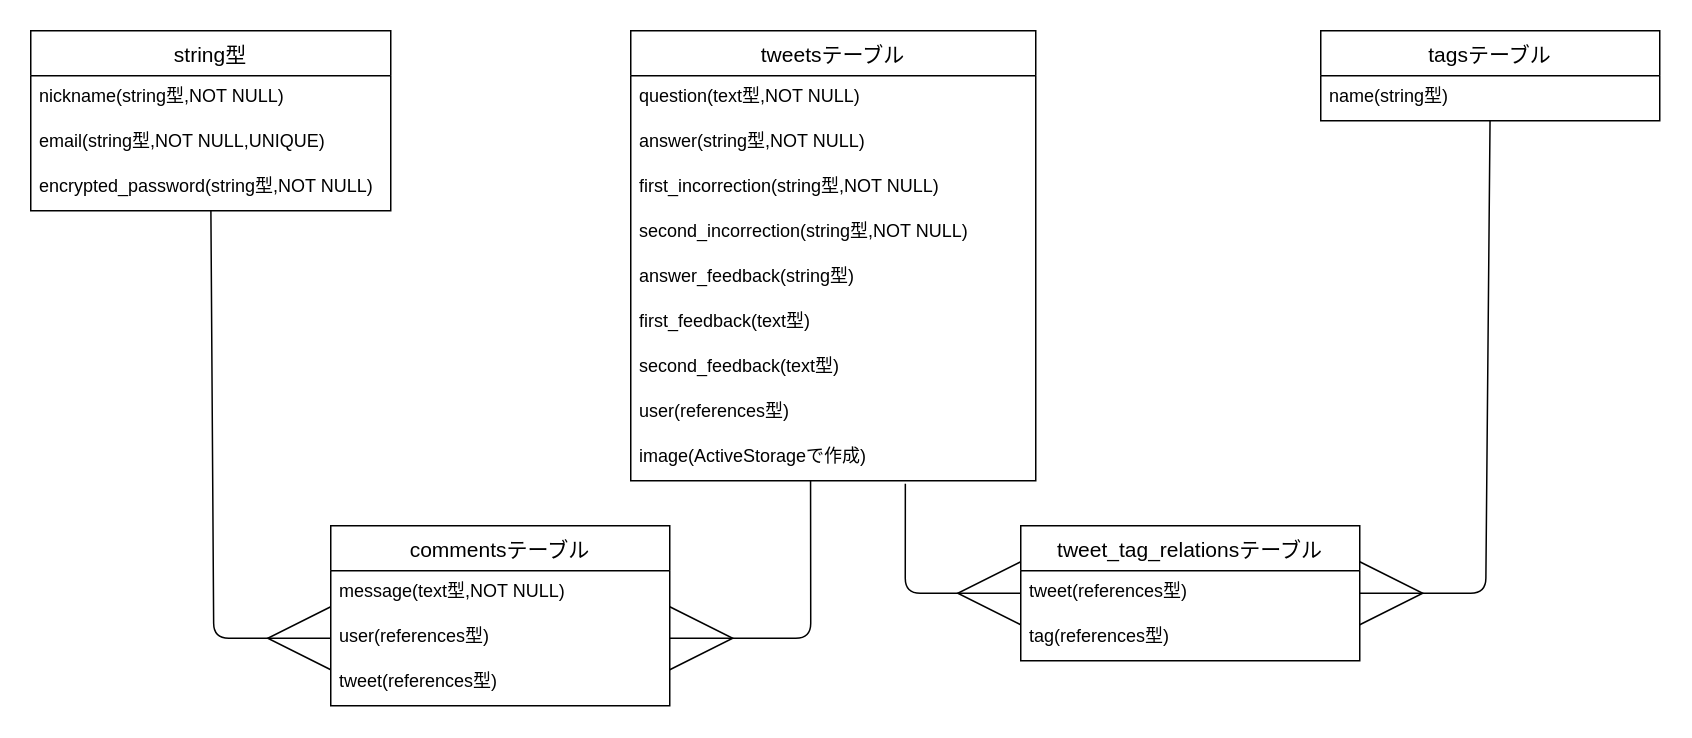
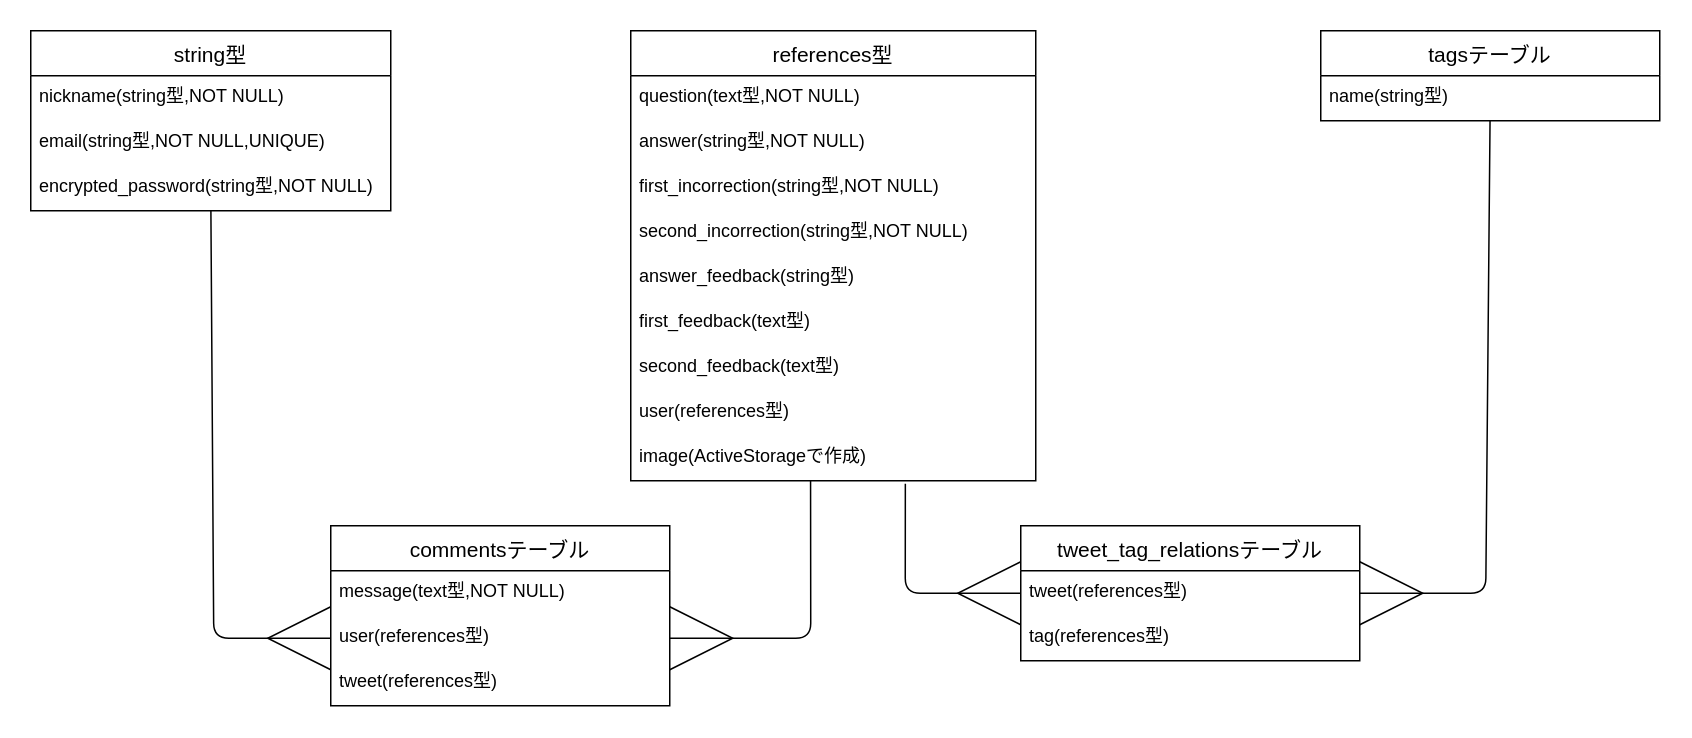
node "tweetsテーブル": label "tweetsテーブル" -> "references型"
